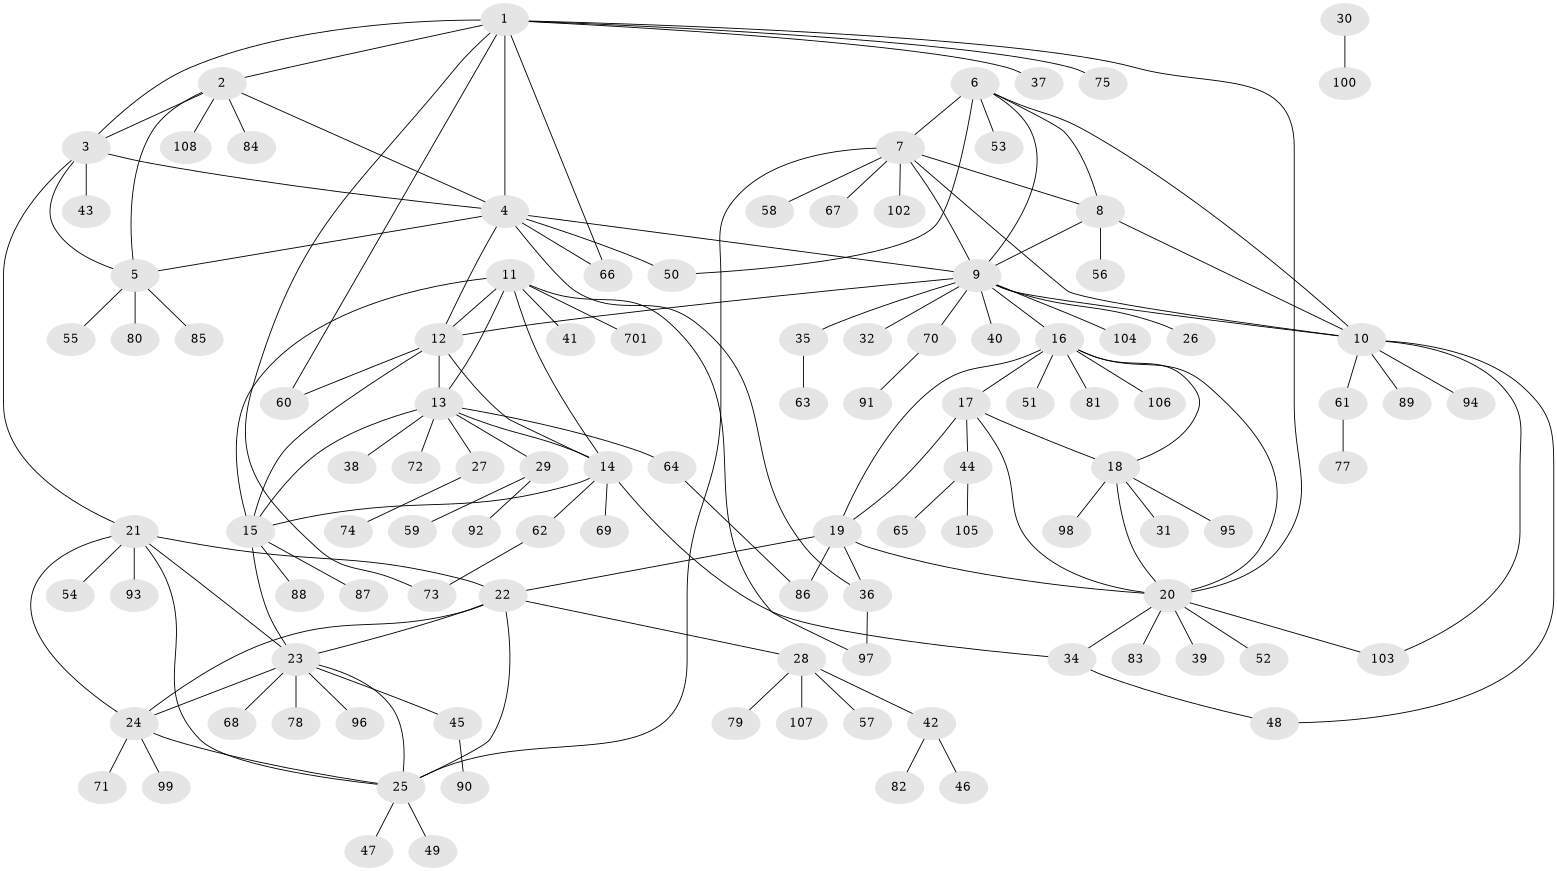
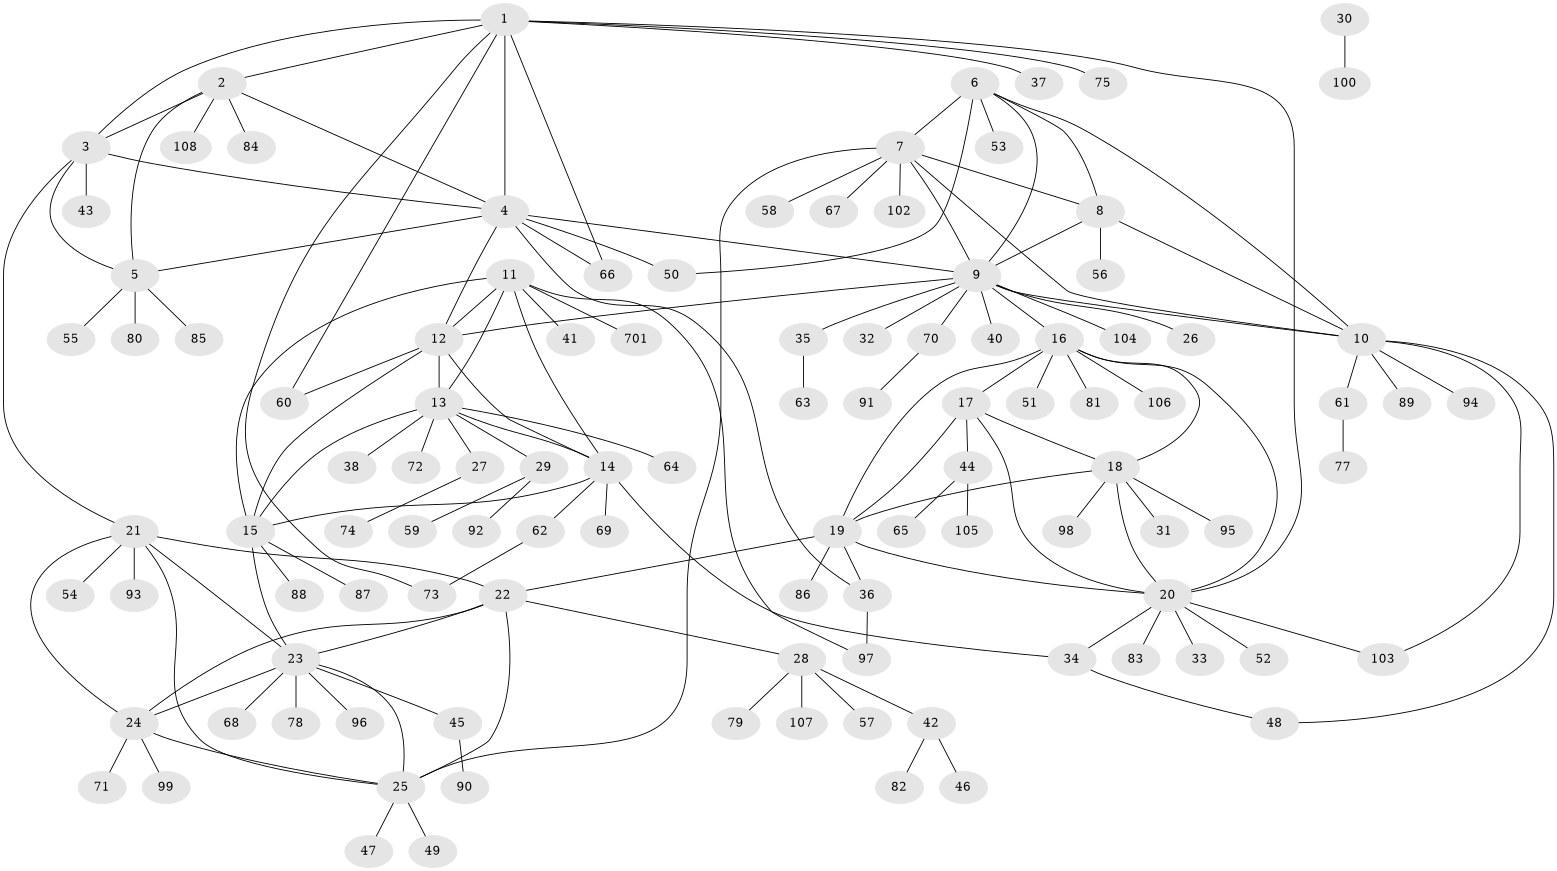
edge "18" -- "19": added
edge "64" -- "86": removed
node "39": label "39" -> "33"
